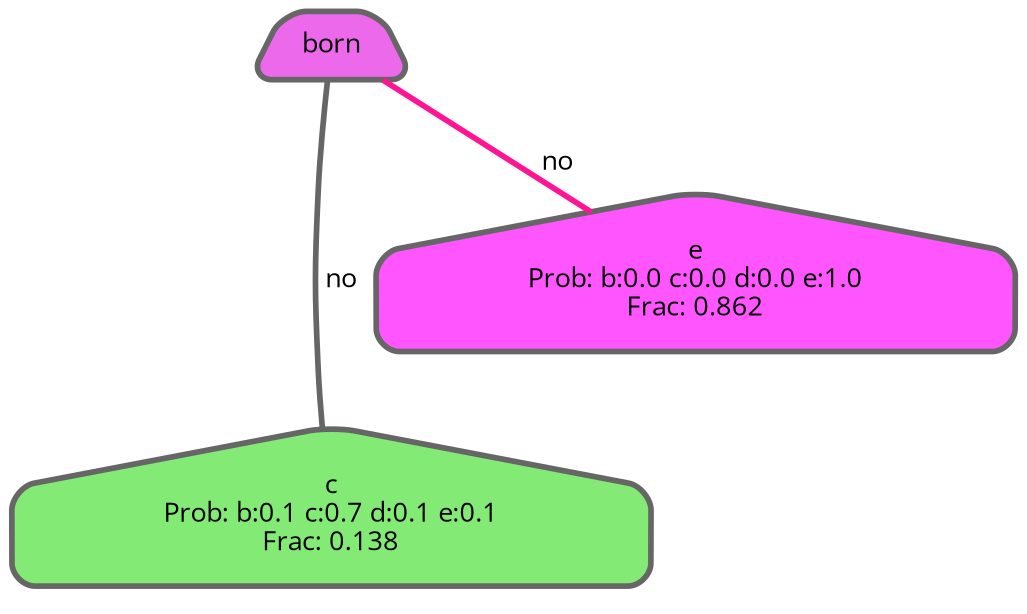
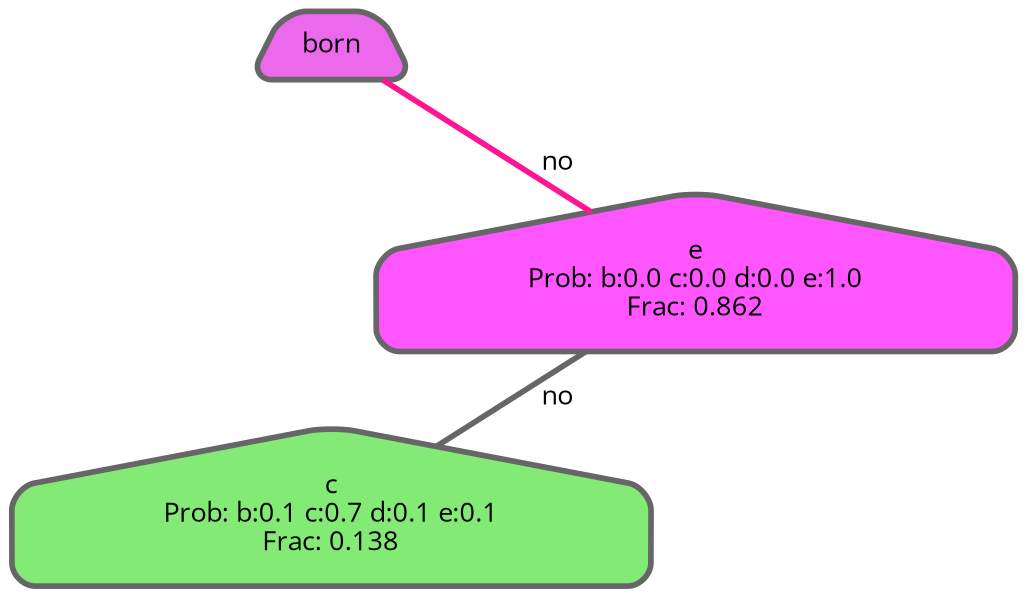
edge "born" -- "c Prob: b:0.1 c:0.7 d:0.1 e:0.1 Frac: 0.138": now "e Prob: b:0.0 c:0.0 d:0.0 e:1.0 Frac: 0.862" -- "c Prob: b:0.1 c:0.7 d:0.1 e:0.1 Frac: 0.138"
